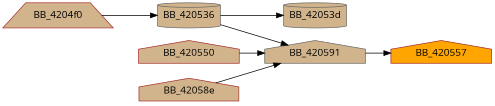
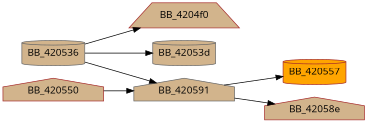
edge "BB_4204f0" -> "BB_420536": reversed
node "BB_420557": shape house -> cylinder
edge "BB_42058e" -> "BB_420591": reversed
